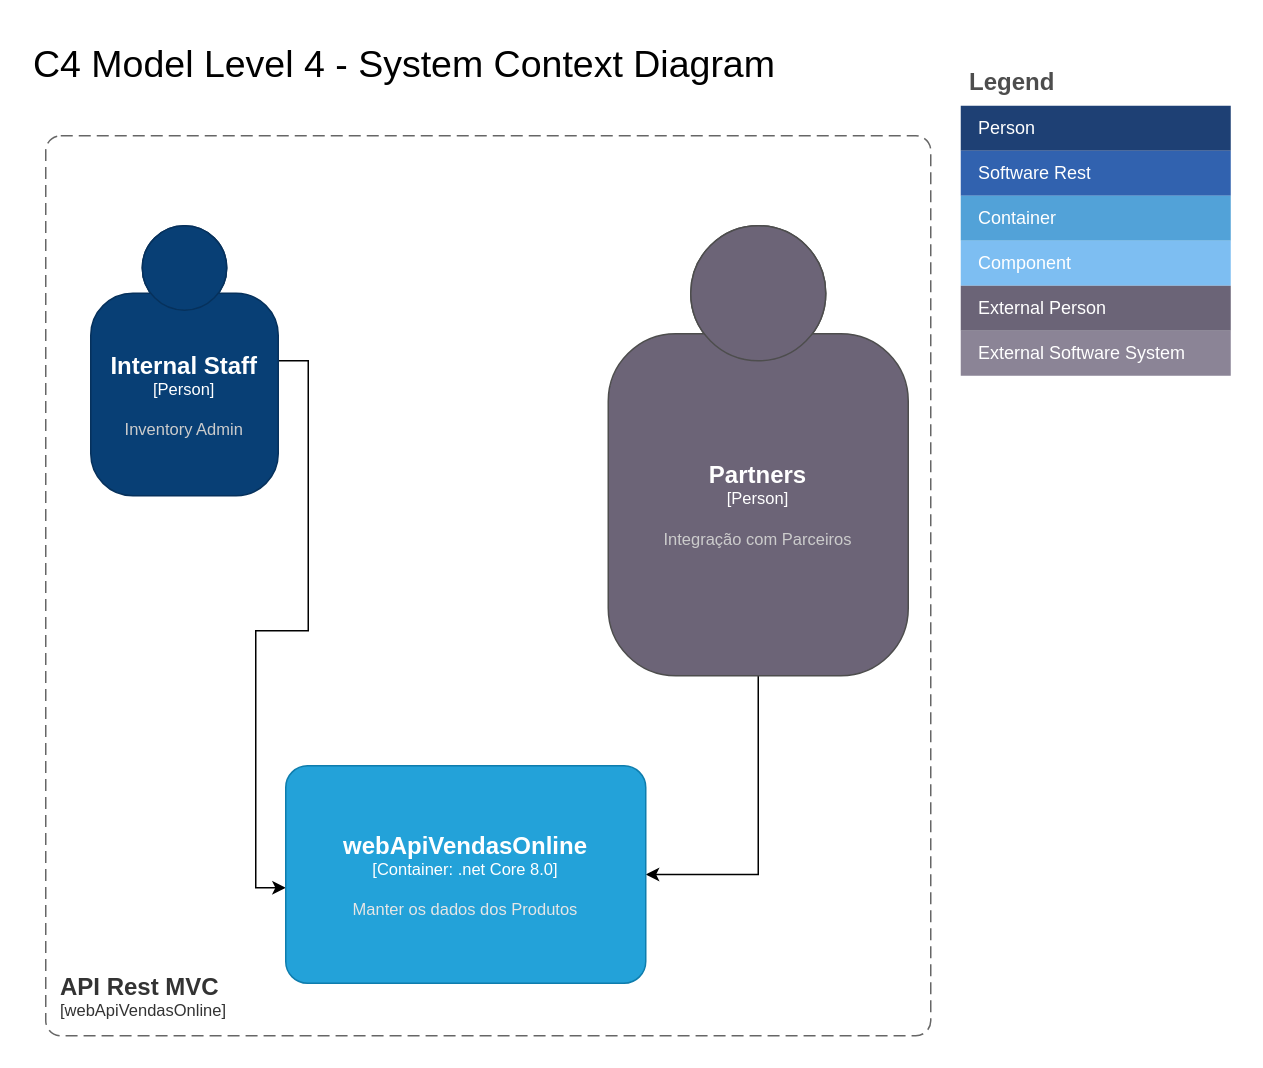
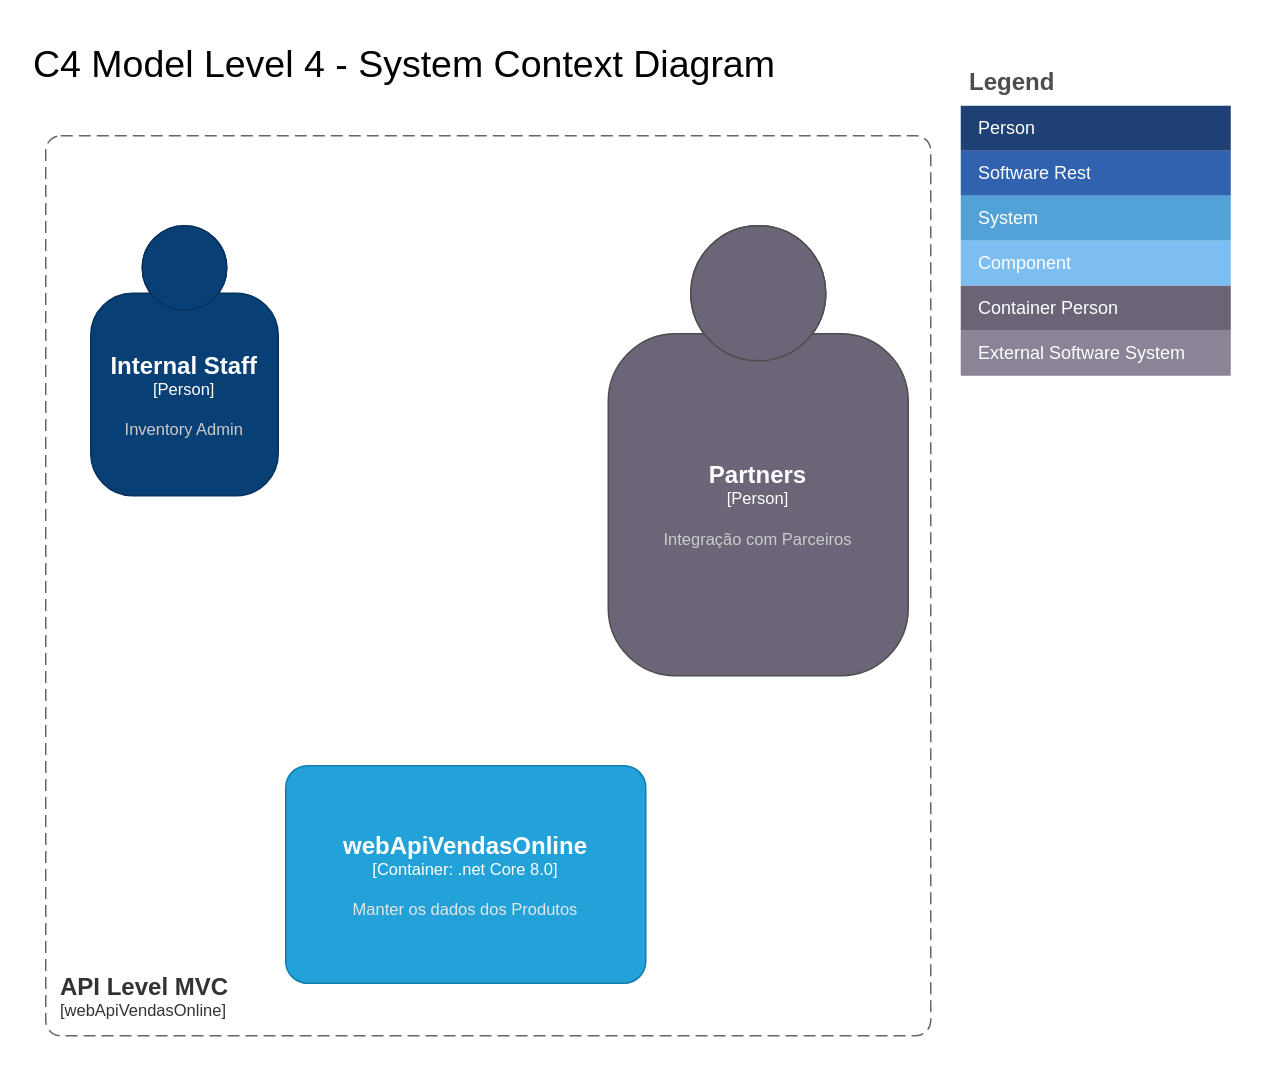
node "Container": label "Container" -> "System"
node "External Person": label "External Person" -> "Container Person"
edge "Internal Staff [Person] Inventory Admin" -> "webApiVendasOnline [Container: .net Core 8.0] Manter os dados dos Produtos": removed
edge "Partners [Person] Integração com Parceiros" -> "webApiVendasOnline [Container: .net Core 8.0] Manter os dados dos Produtos": removed
node "API Rest MVC [webApiVendasOnline]": label "API Rest MVC [webApiVendasOnline]" -> "API Level MVC [webApiVendasOnline]"
